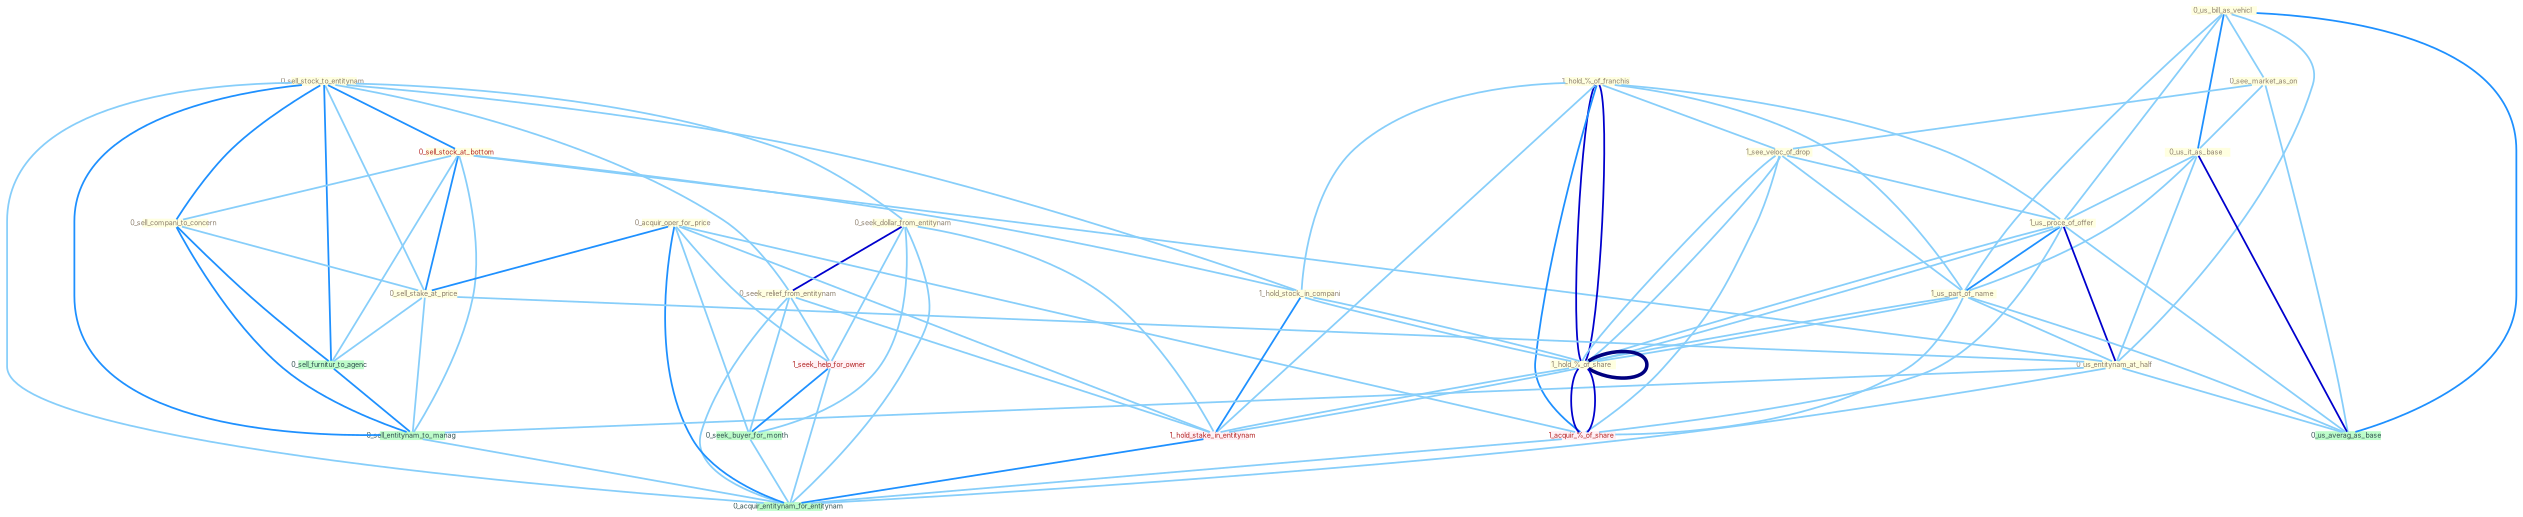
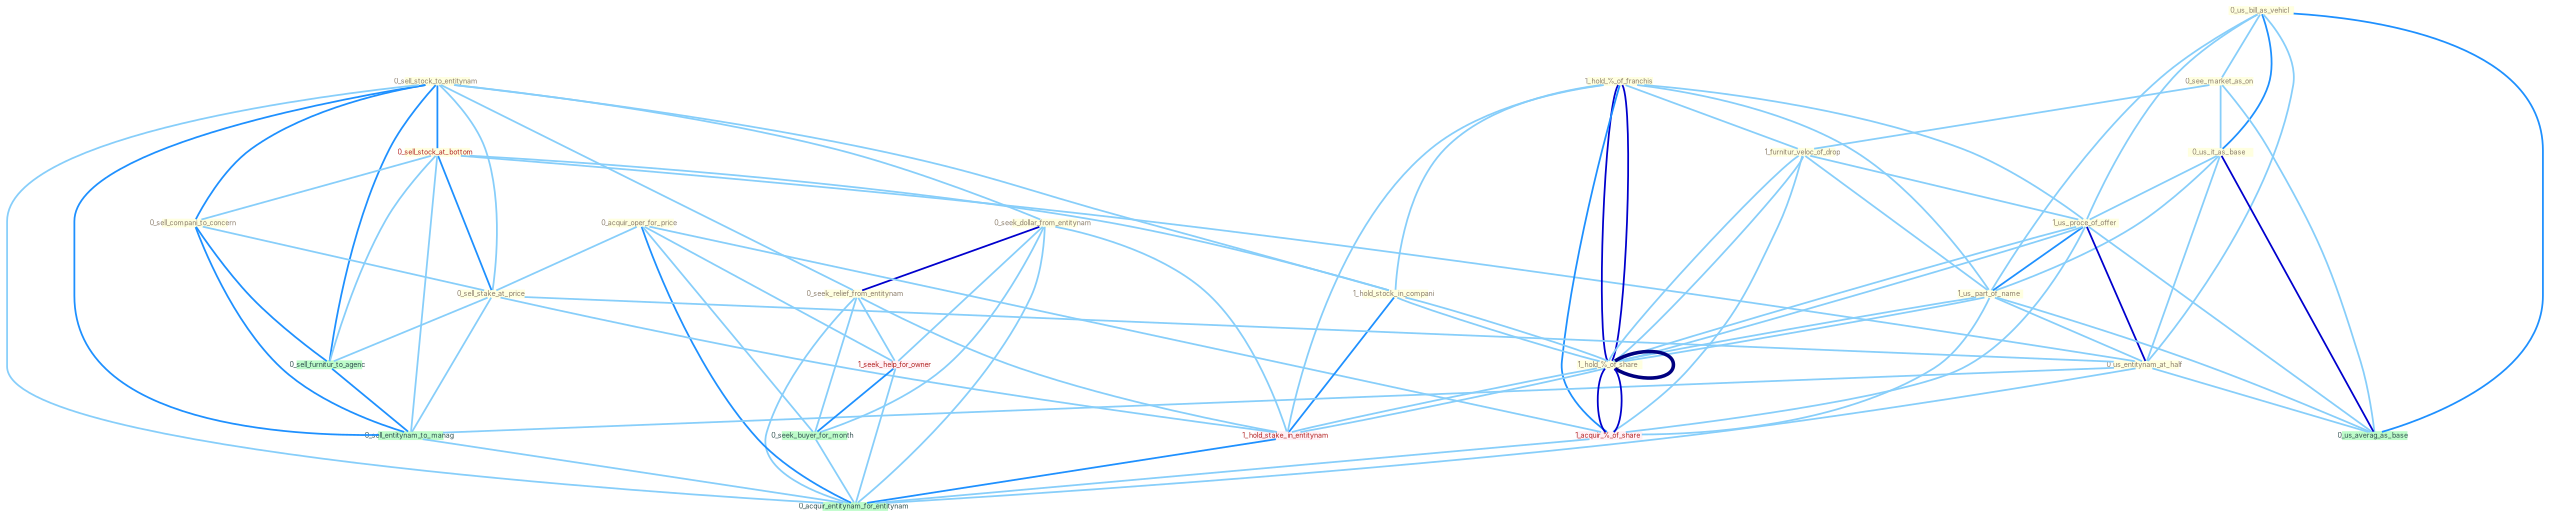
node "1_see_veloc_of_drop": label "1_see_veloc_of_drop" -> "1_furnitur_veloc_of_drop"
edge "0_acquir_oper_for_price" -- "0_sell_stake_at_price": color #1e90ff -> #87cefa
edge "0_acquir_oper_for_price" -- "1_hold_stake_in_entitynam": now "0_sell_stake_at_price" -- "1_hold_stake_in_entitynam"
